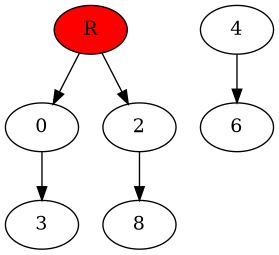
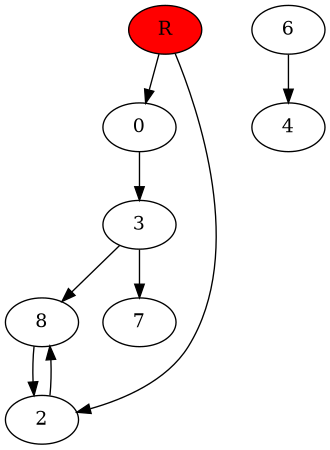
edge "4" -> "6": reversed
edge "3" -> "8": added
node "7": added
edge "8" -> "2": added
